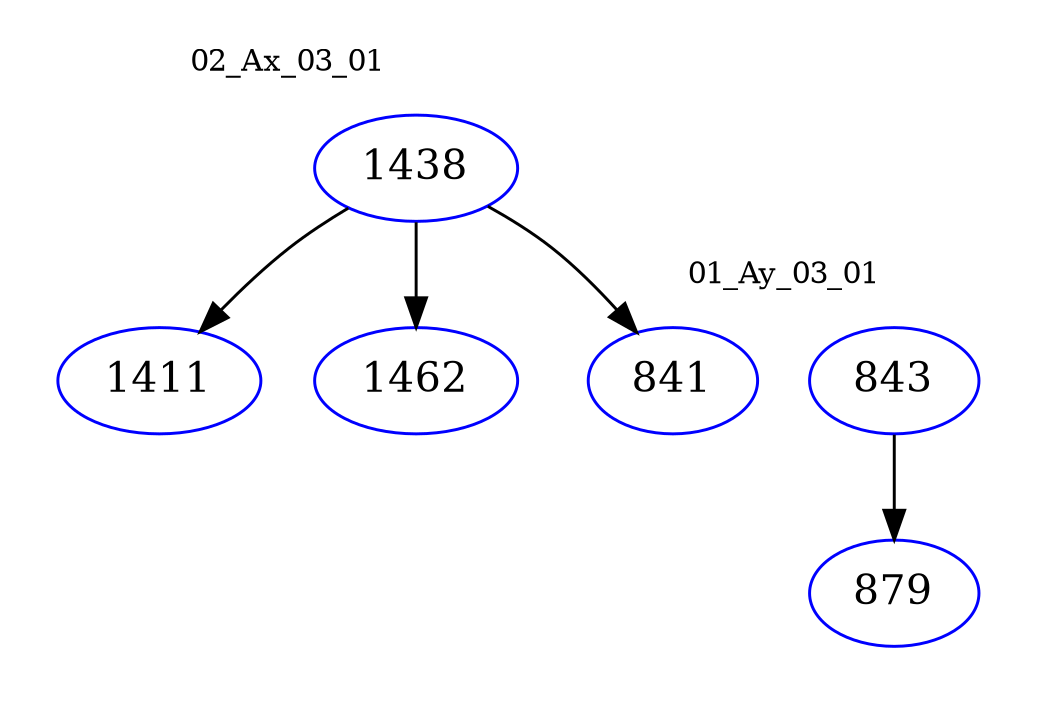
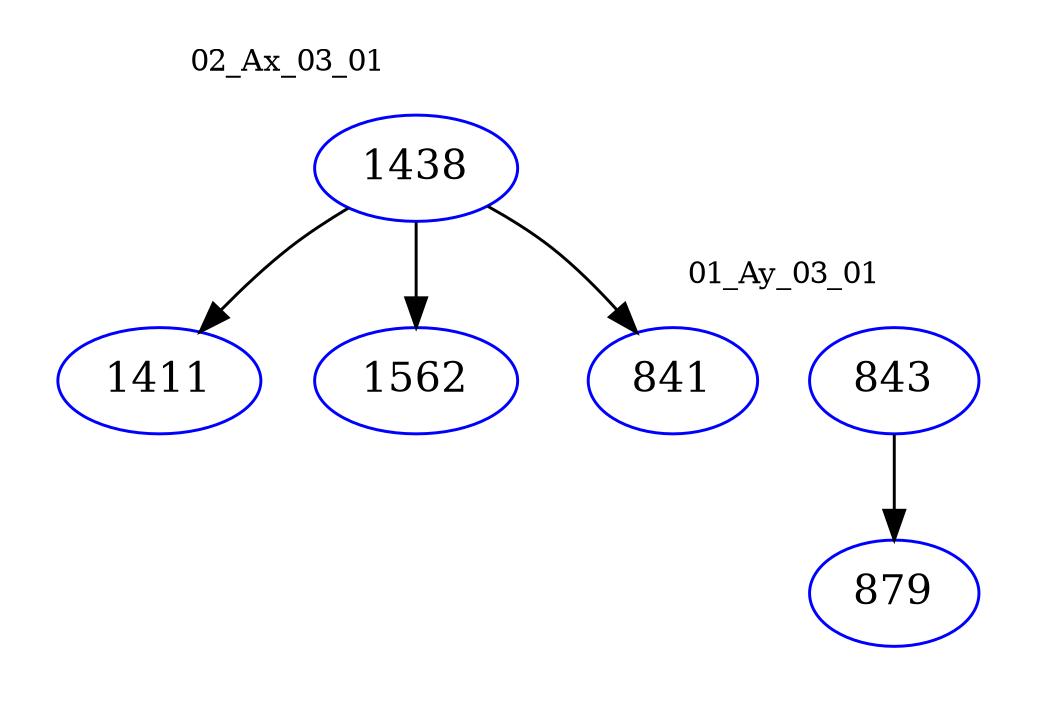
node "1462": label "1462" -> "1562"
